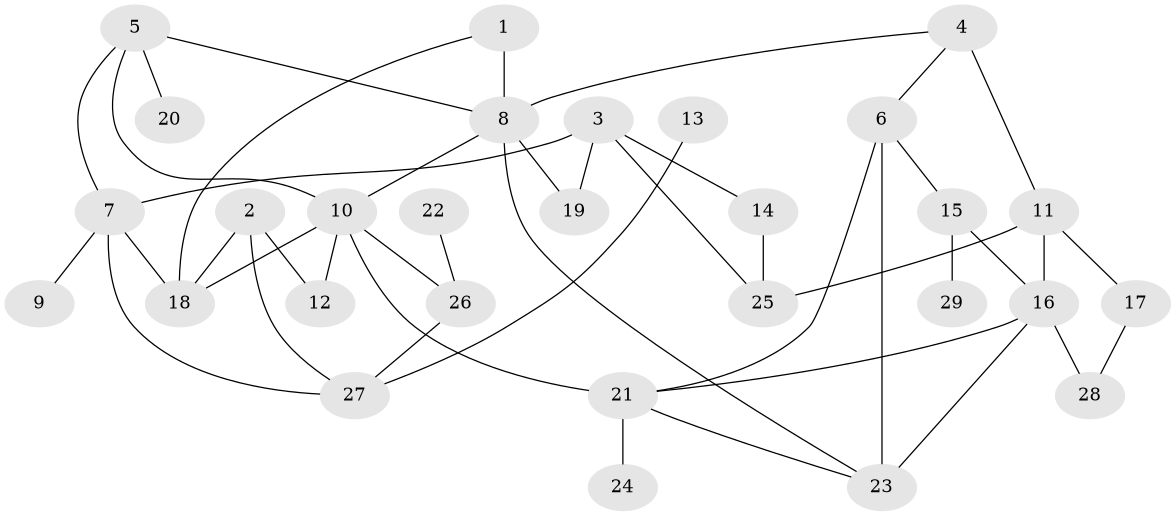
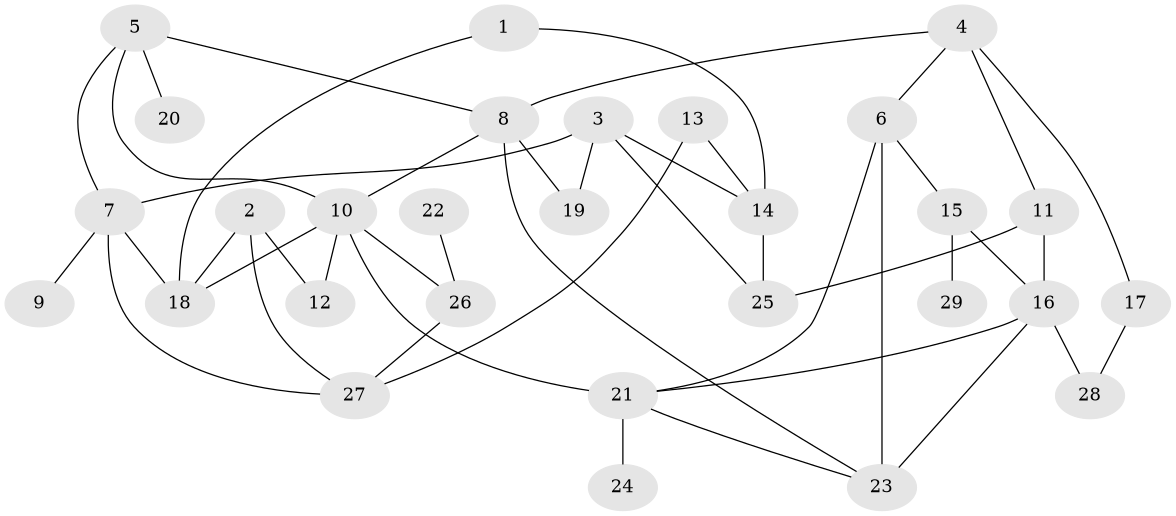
edge "1" -- "8": now "1" -- "14"
edge "13" -- "14": added
edge "11" -- "17": now "4" -- "17"
